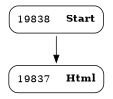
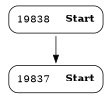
node "19837": text "Html" -> "Start"
